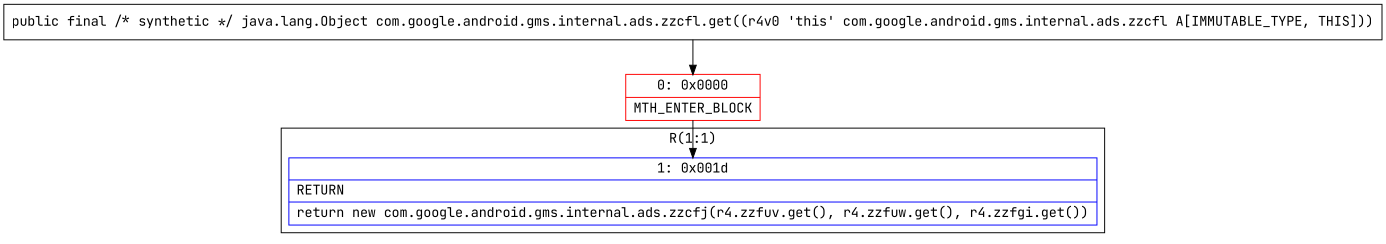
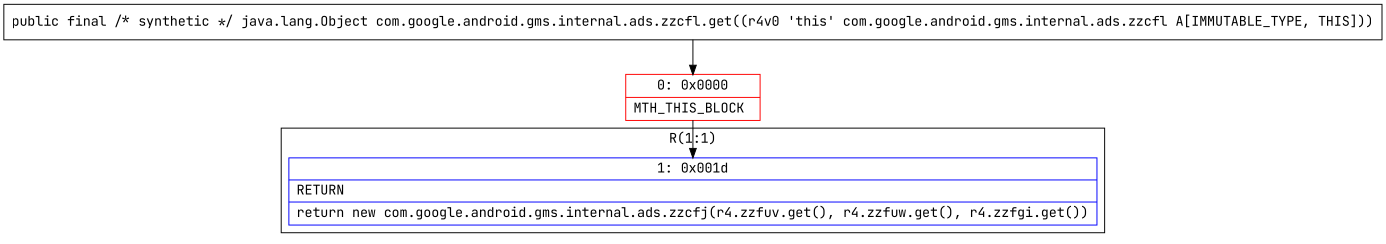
node "0: 0x0000": text "MTH_ENTER_BLOCK" -> "MTH_THIS_BLOCK"
